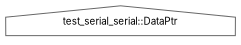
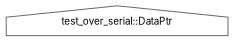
node "test_serial_serial::DataPtr": label "test_serial_serial::DataPtr" -> "test_over_serial::DataPtr"
